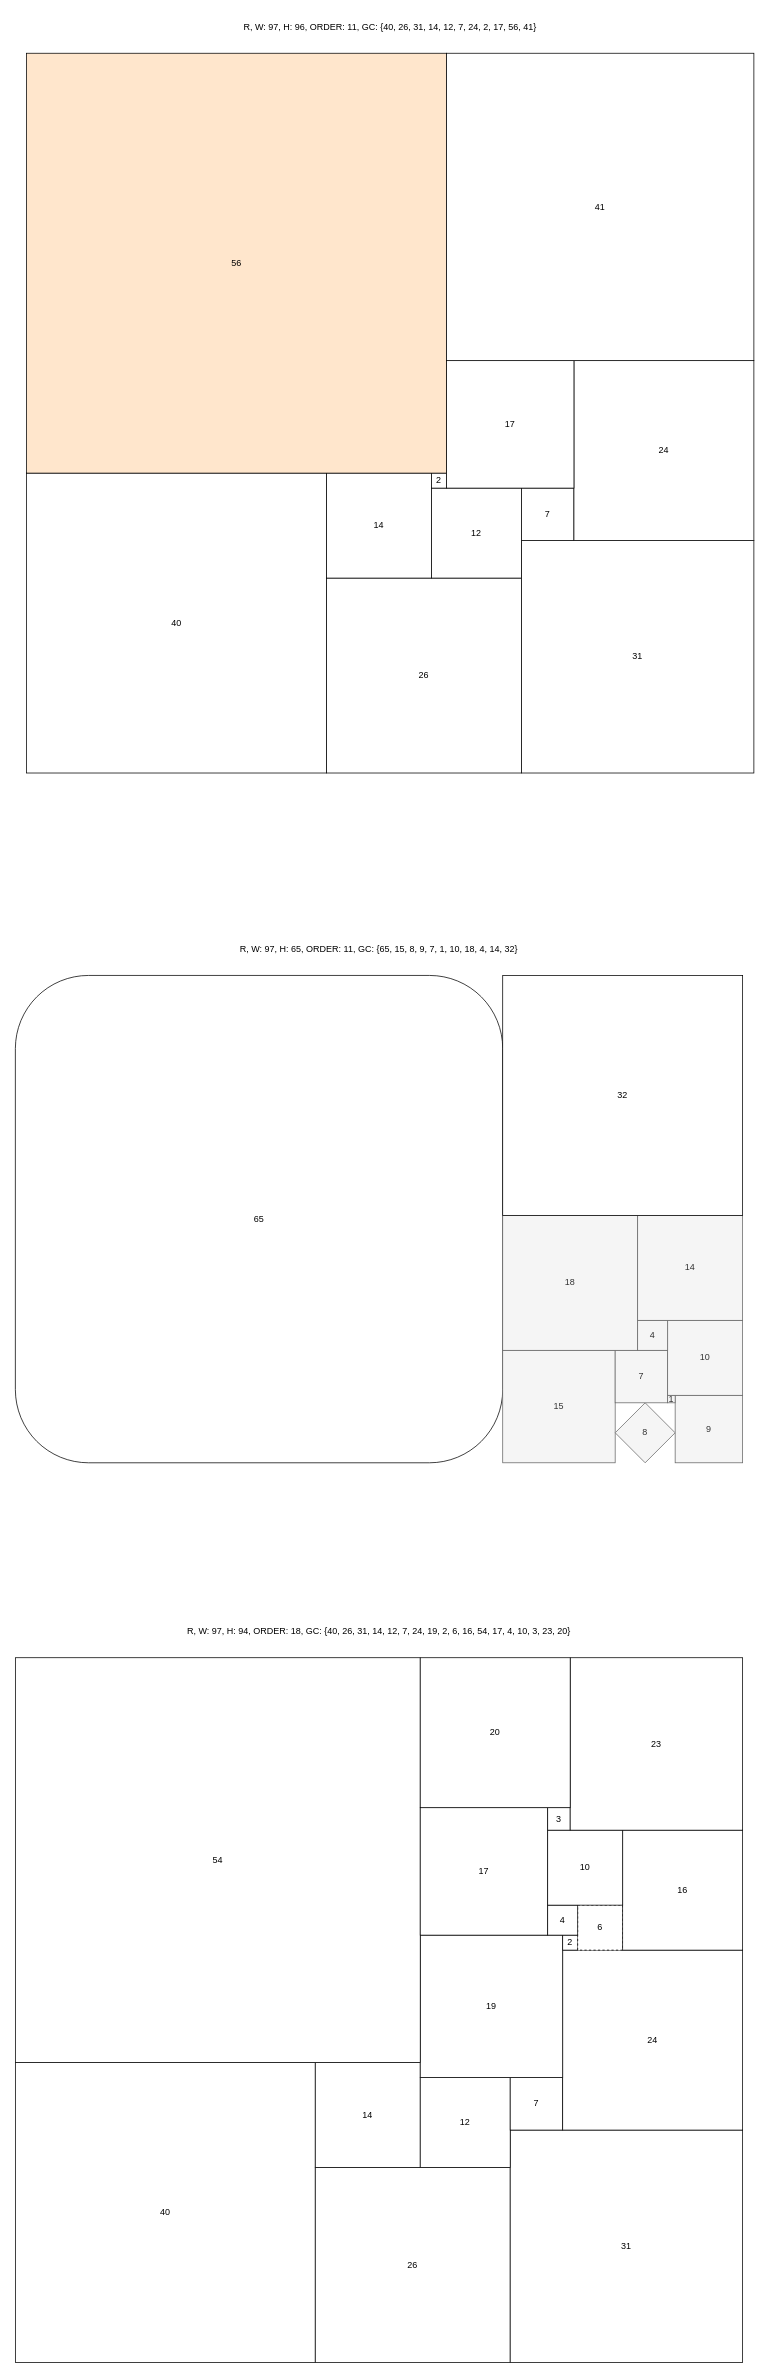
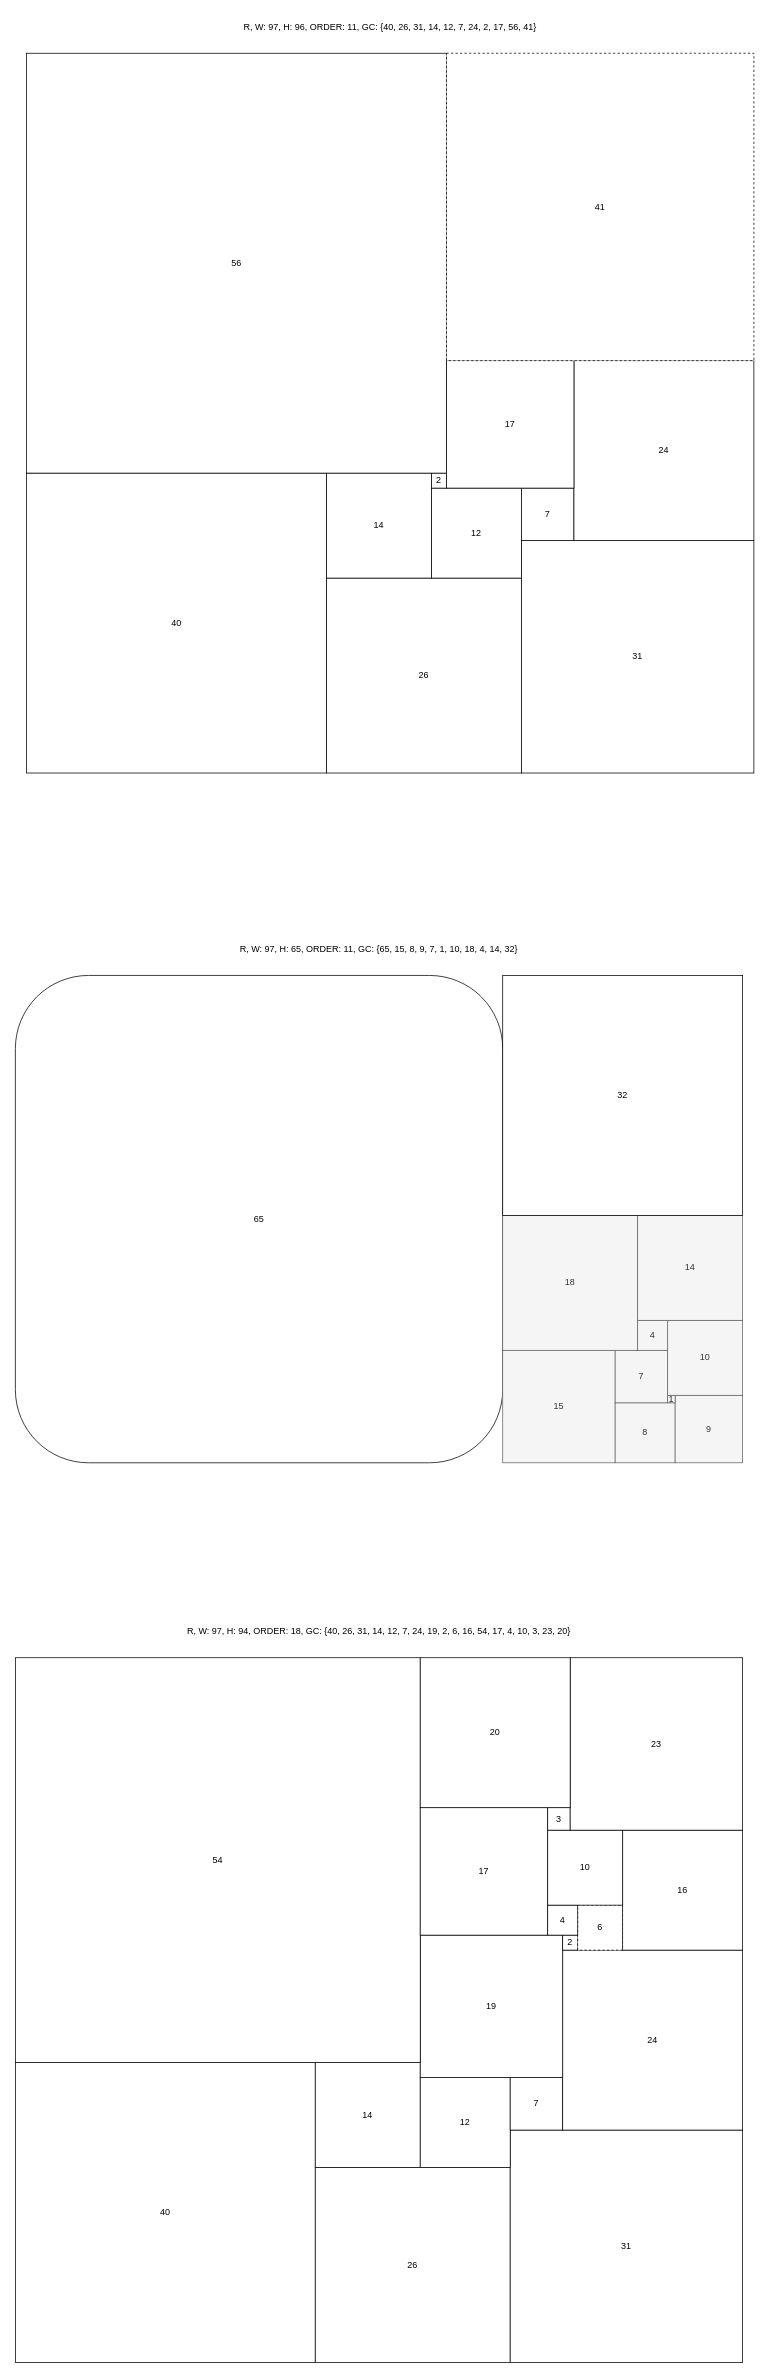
node "41": style solid -> dashed
node "56": fillcolor #ffe6cc -> #ffffff
node "8": shape diamond -> rectangle
